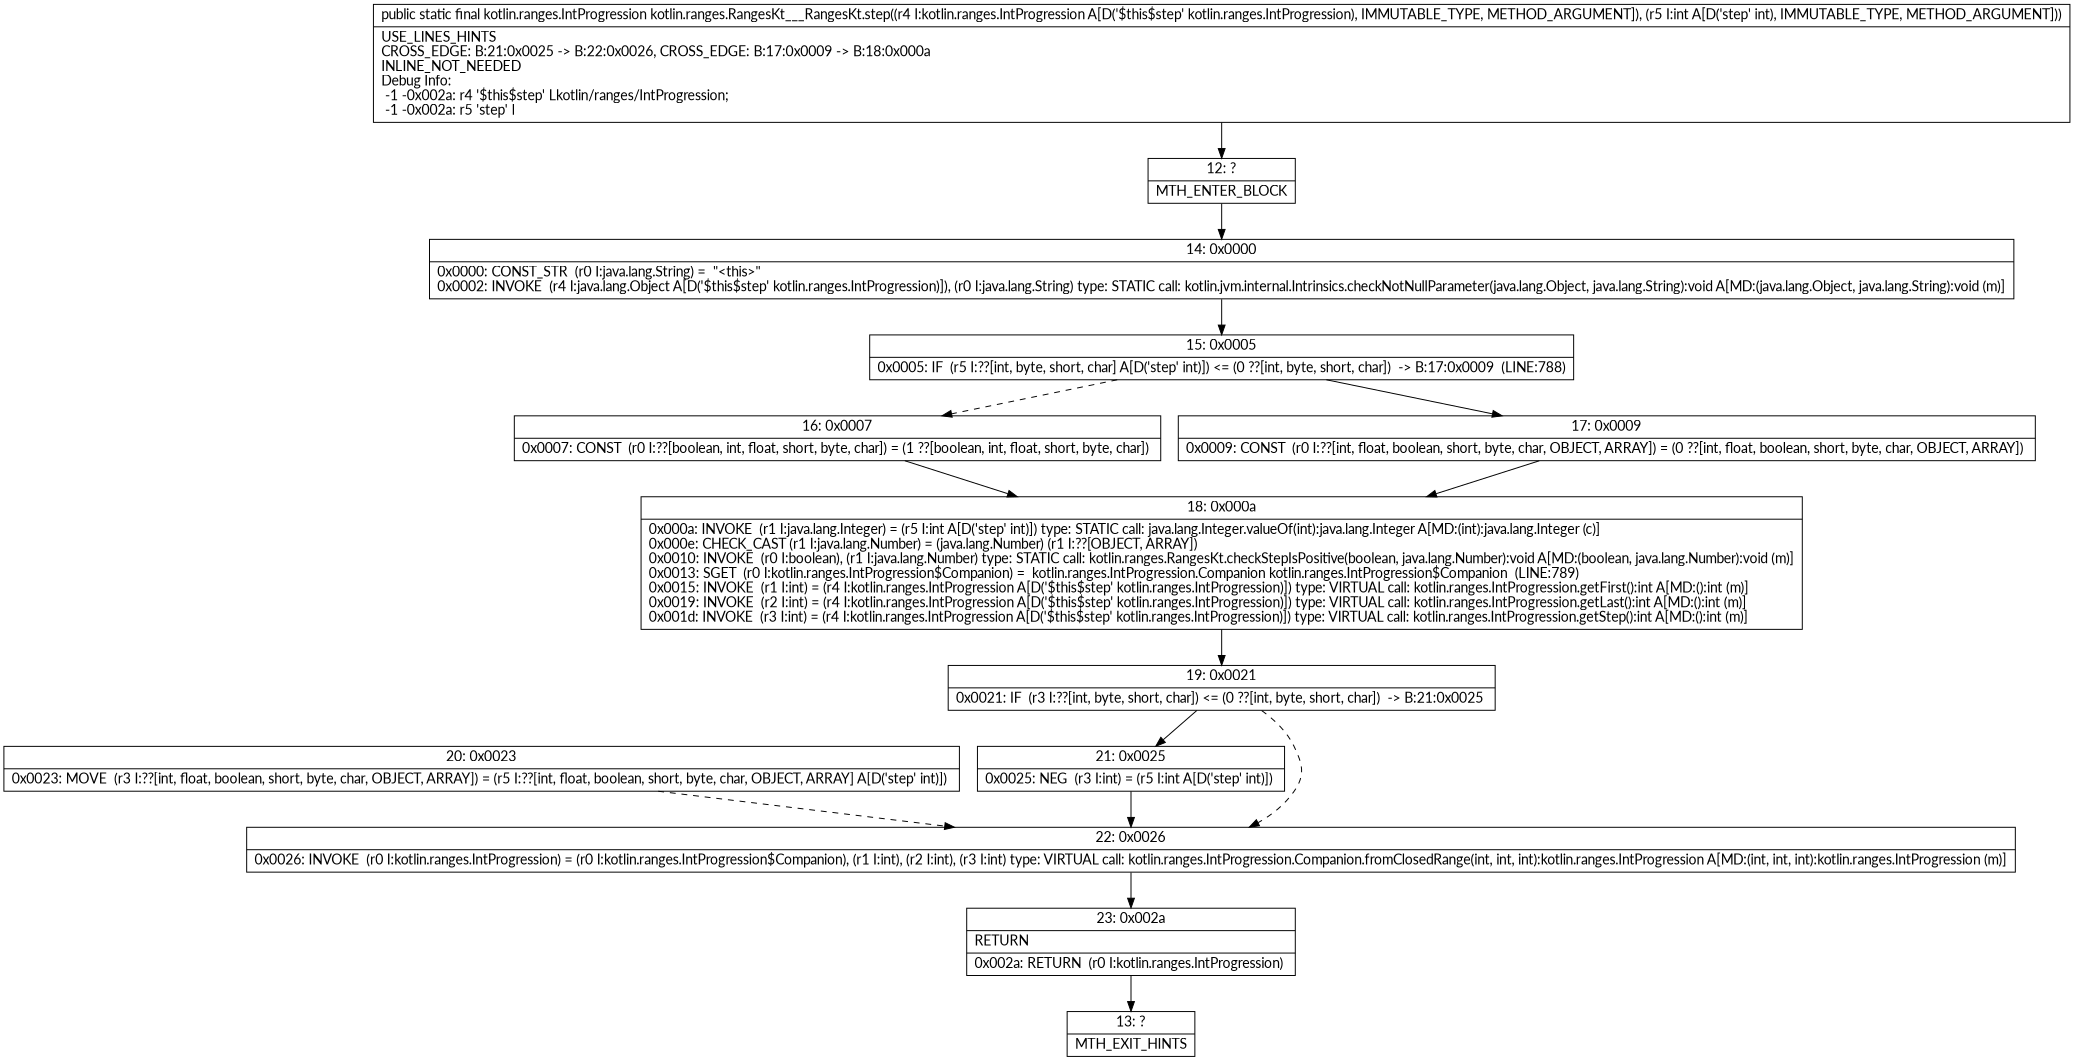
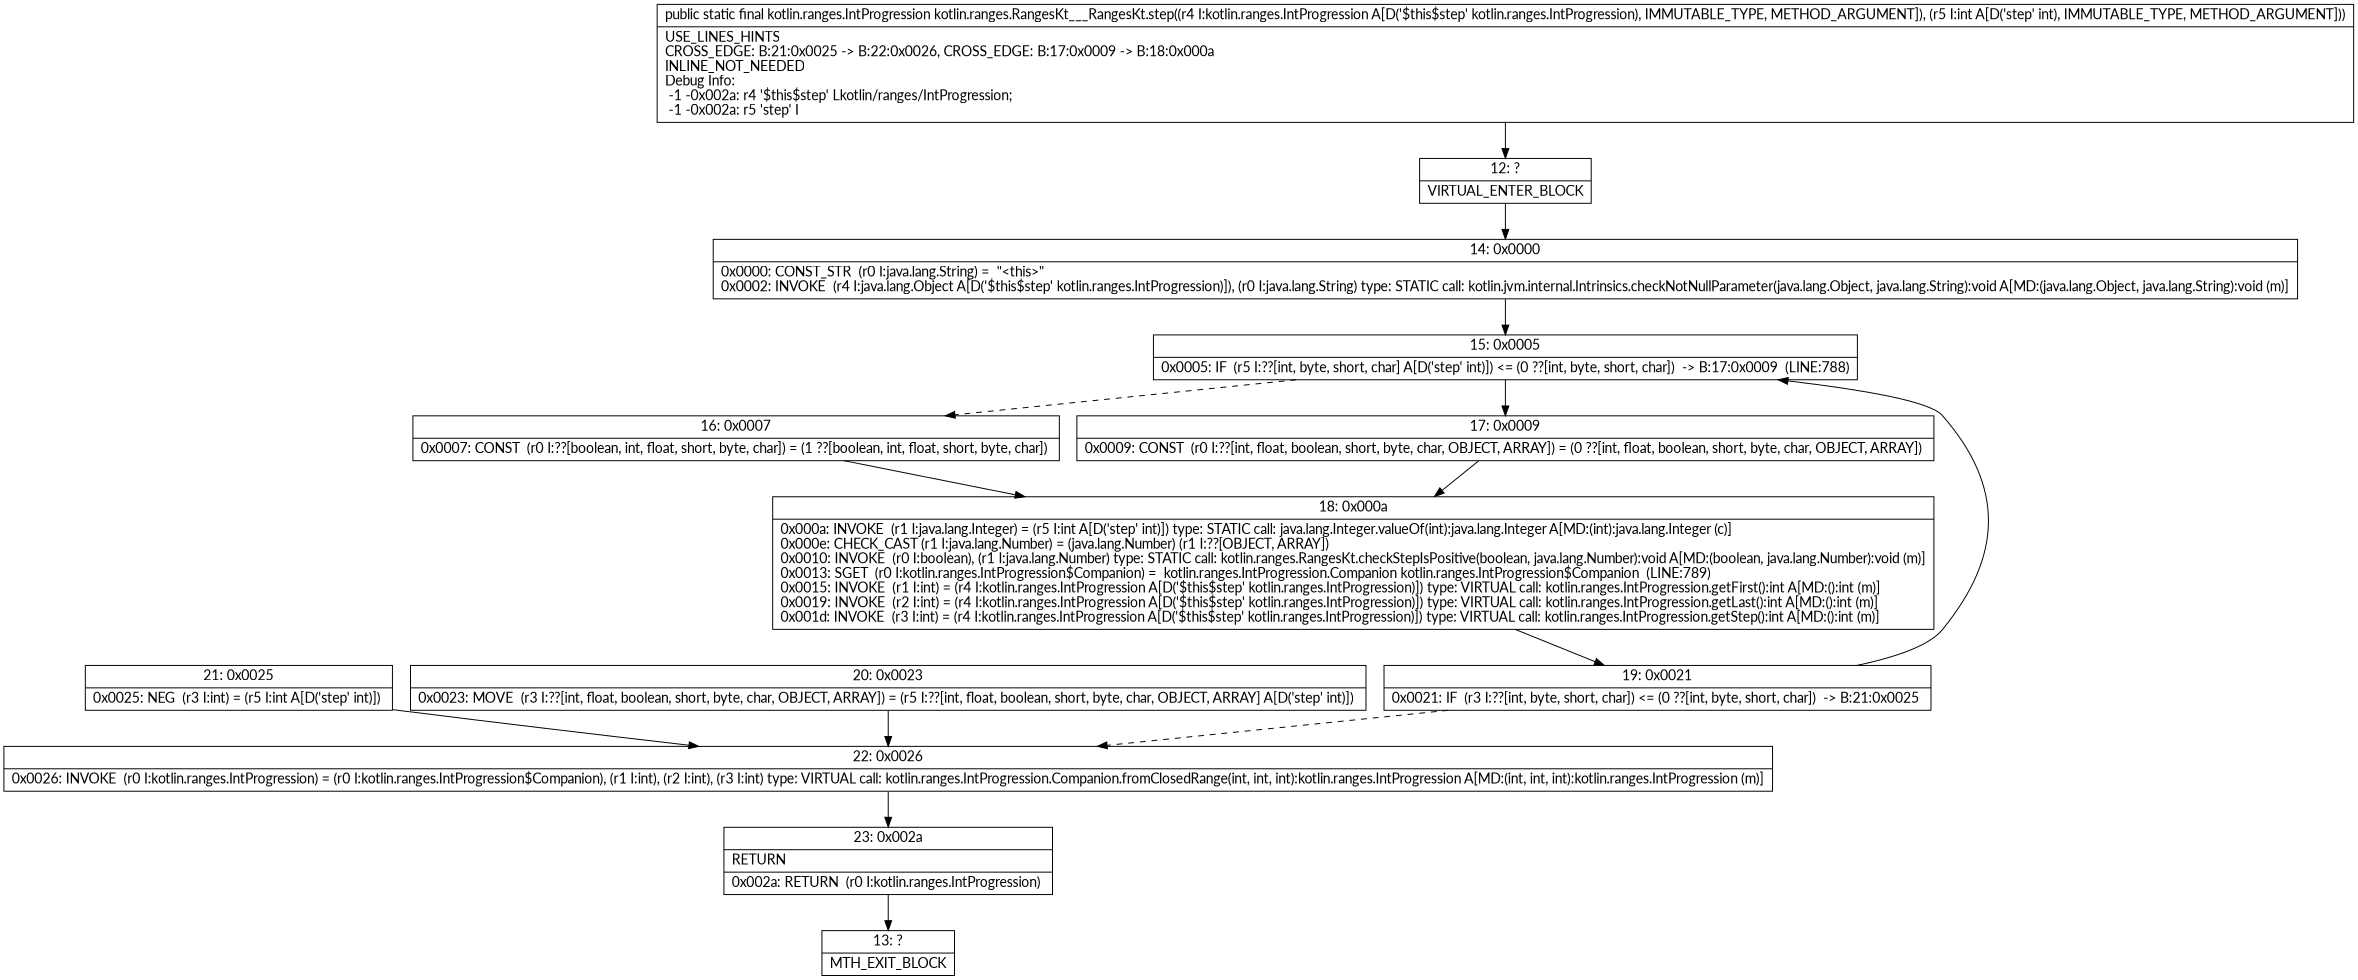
node "12: ?": text "MTH_ENTER_BLOCK" -> "VIRTUAL_ENTER_BLOCK"
edge "19: 0x0021" -> "21: 0x0025": now "19: 0x0021" -> "15: 0x0005"
edge "20: 0x0023" -> "22: 0x0026": style dashed -> solid
node "13: ?": text "MTH_EXIT_HINTS" -> "MTH_EXIT_BLOCK"
